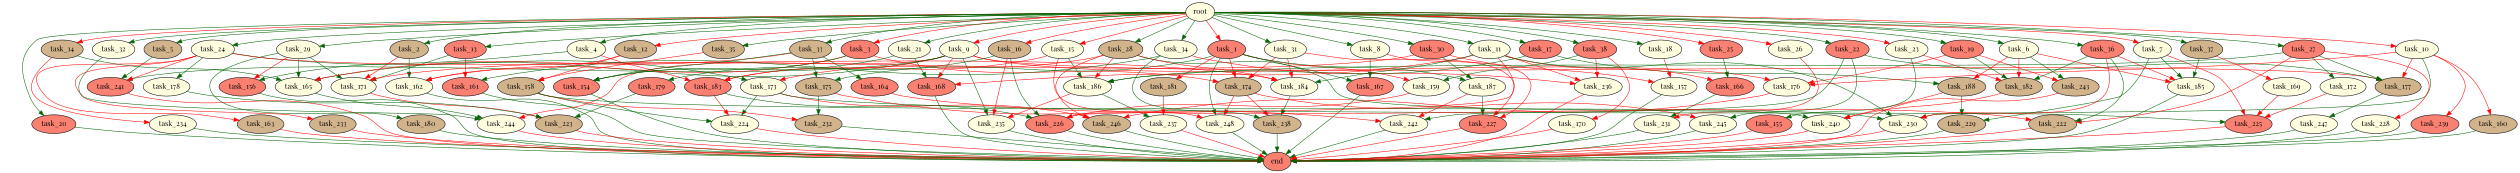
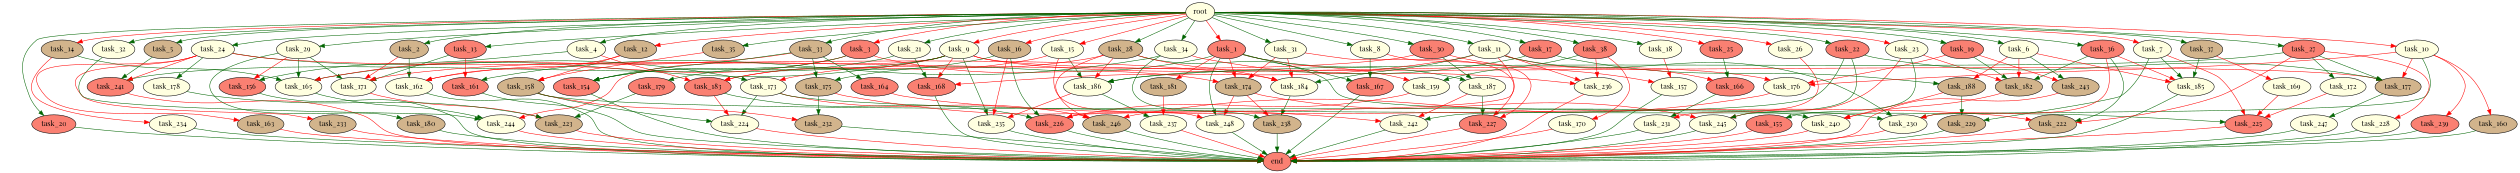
edge "task_23" -> "task_245": added
